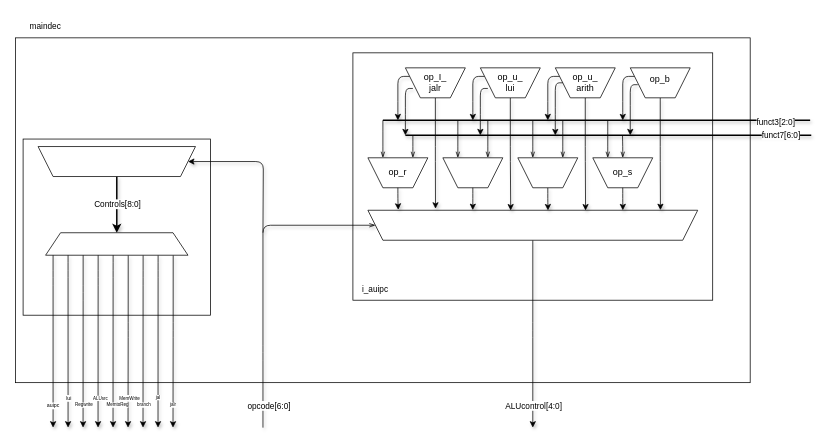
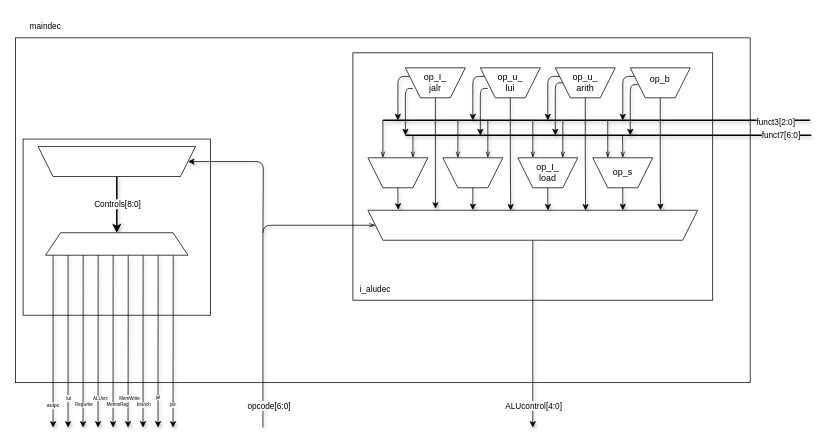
node "op_r": removed
node "op_I_ load": added
node "i_auipc": label "i_auipc" -> "i_aludec"
